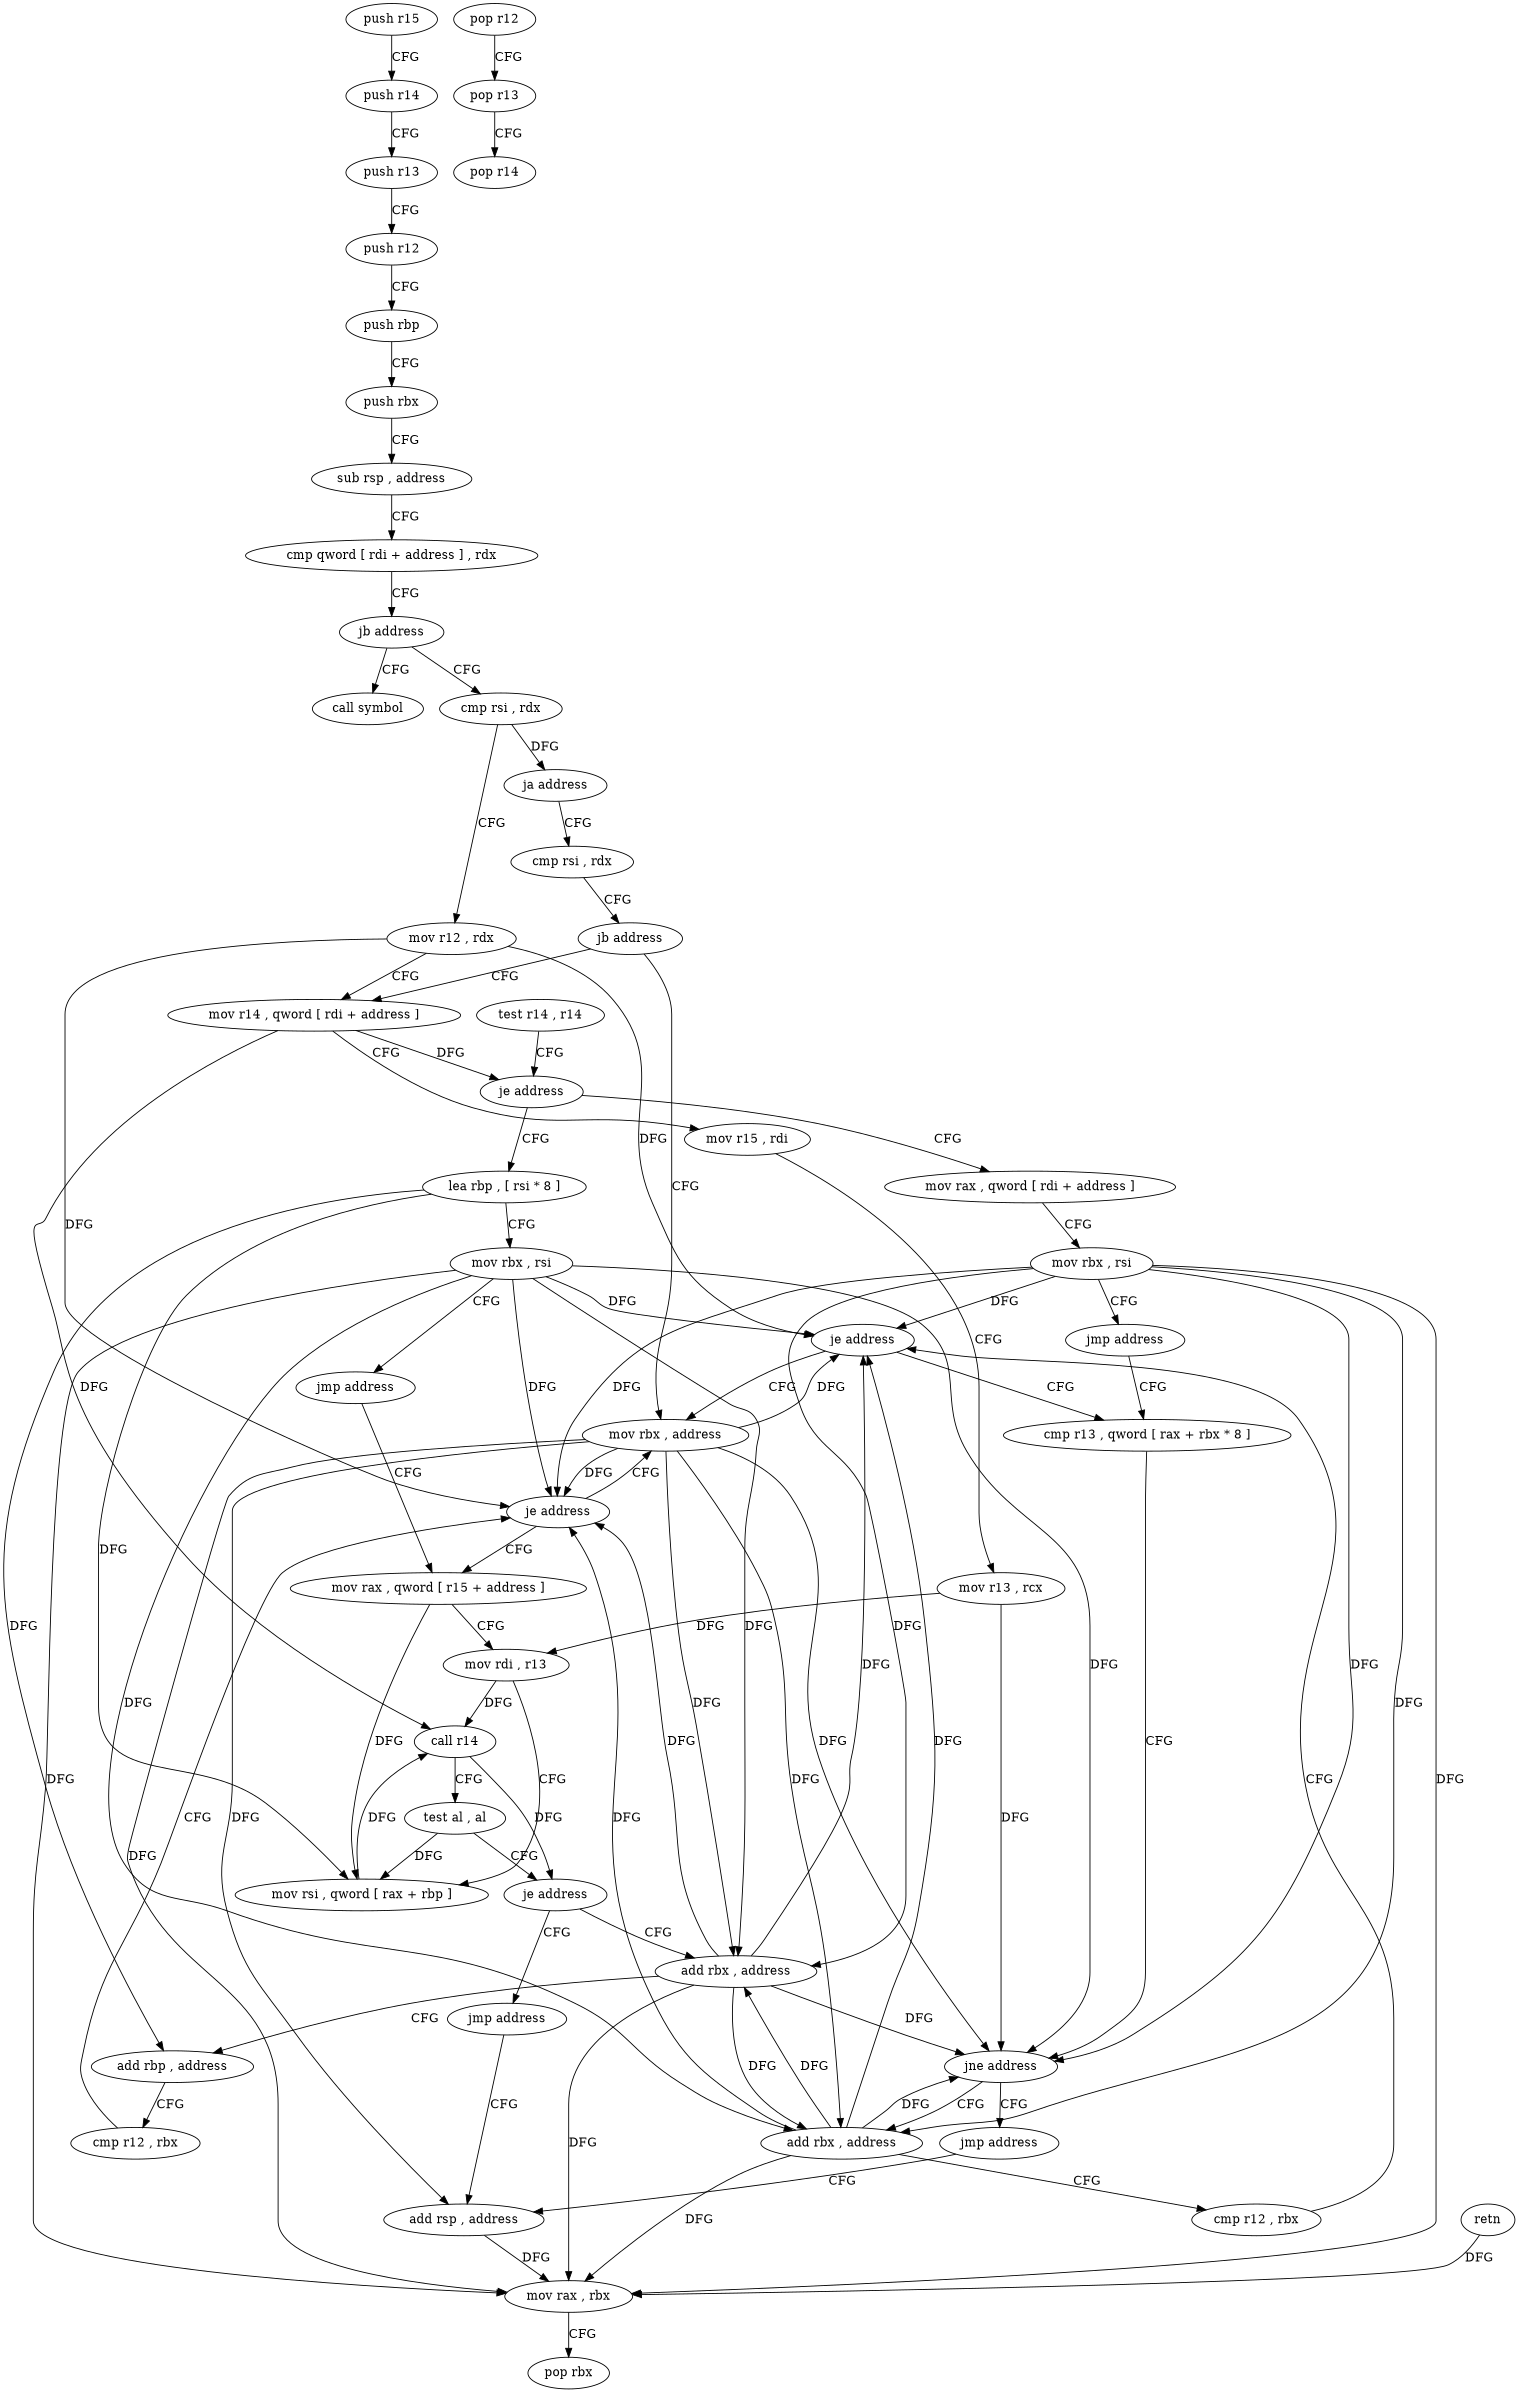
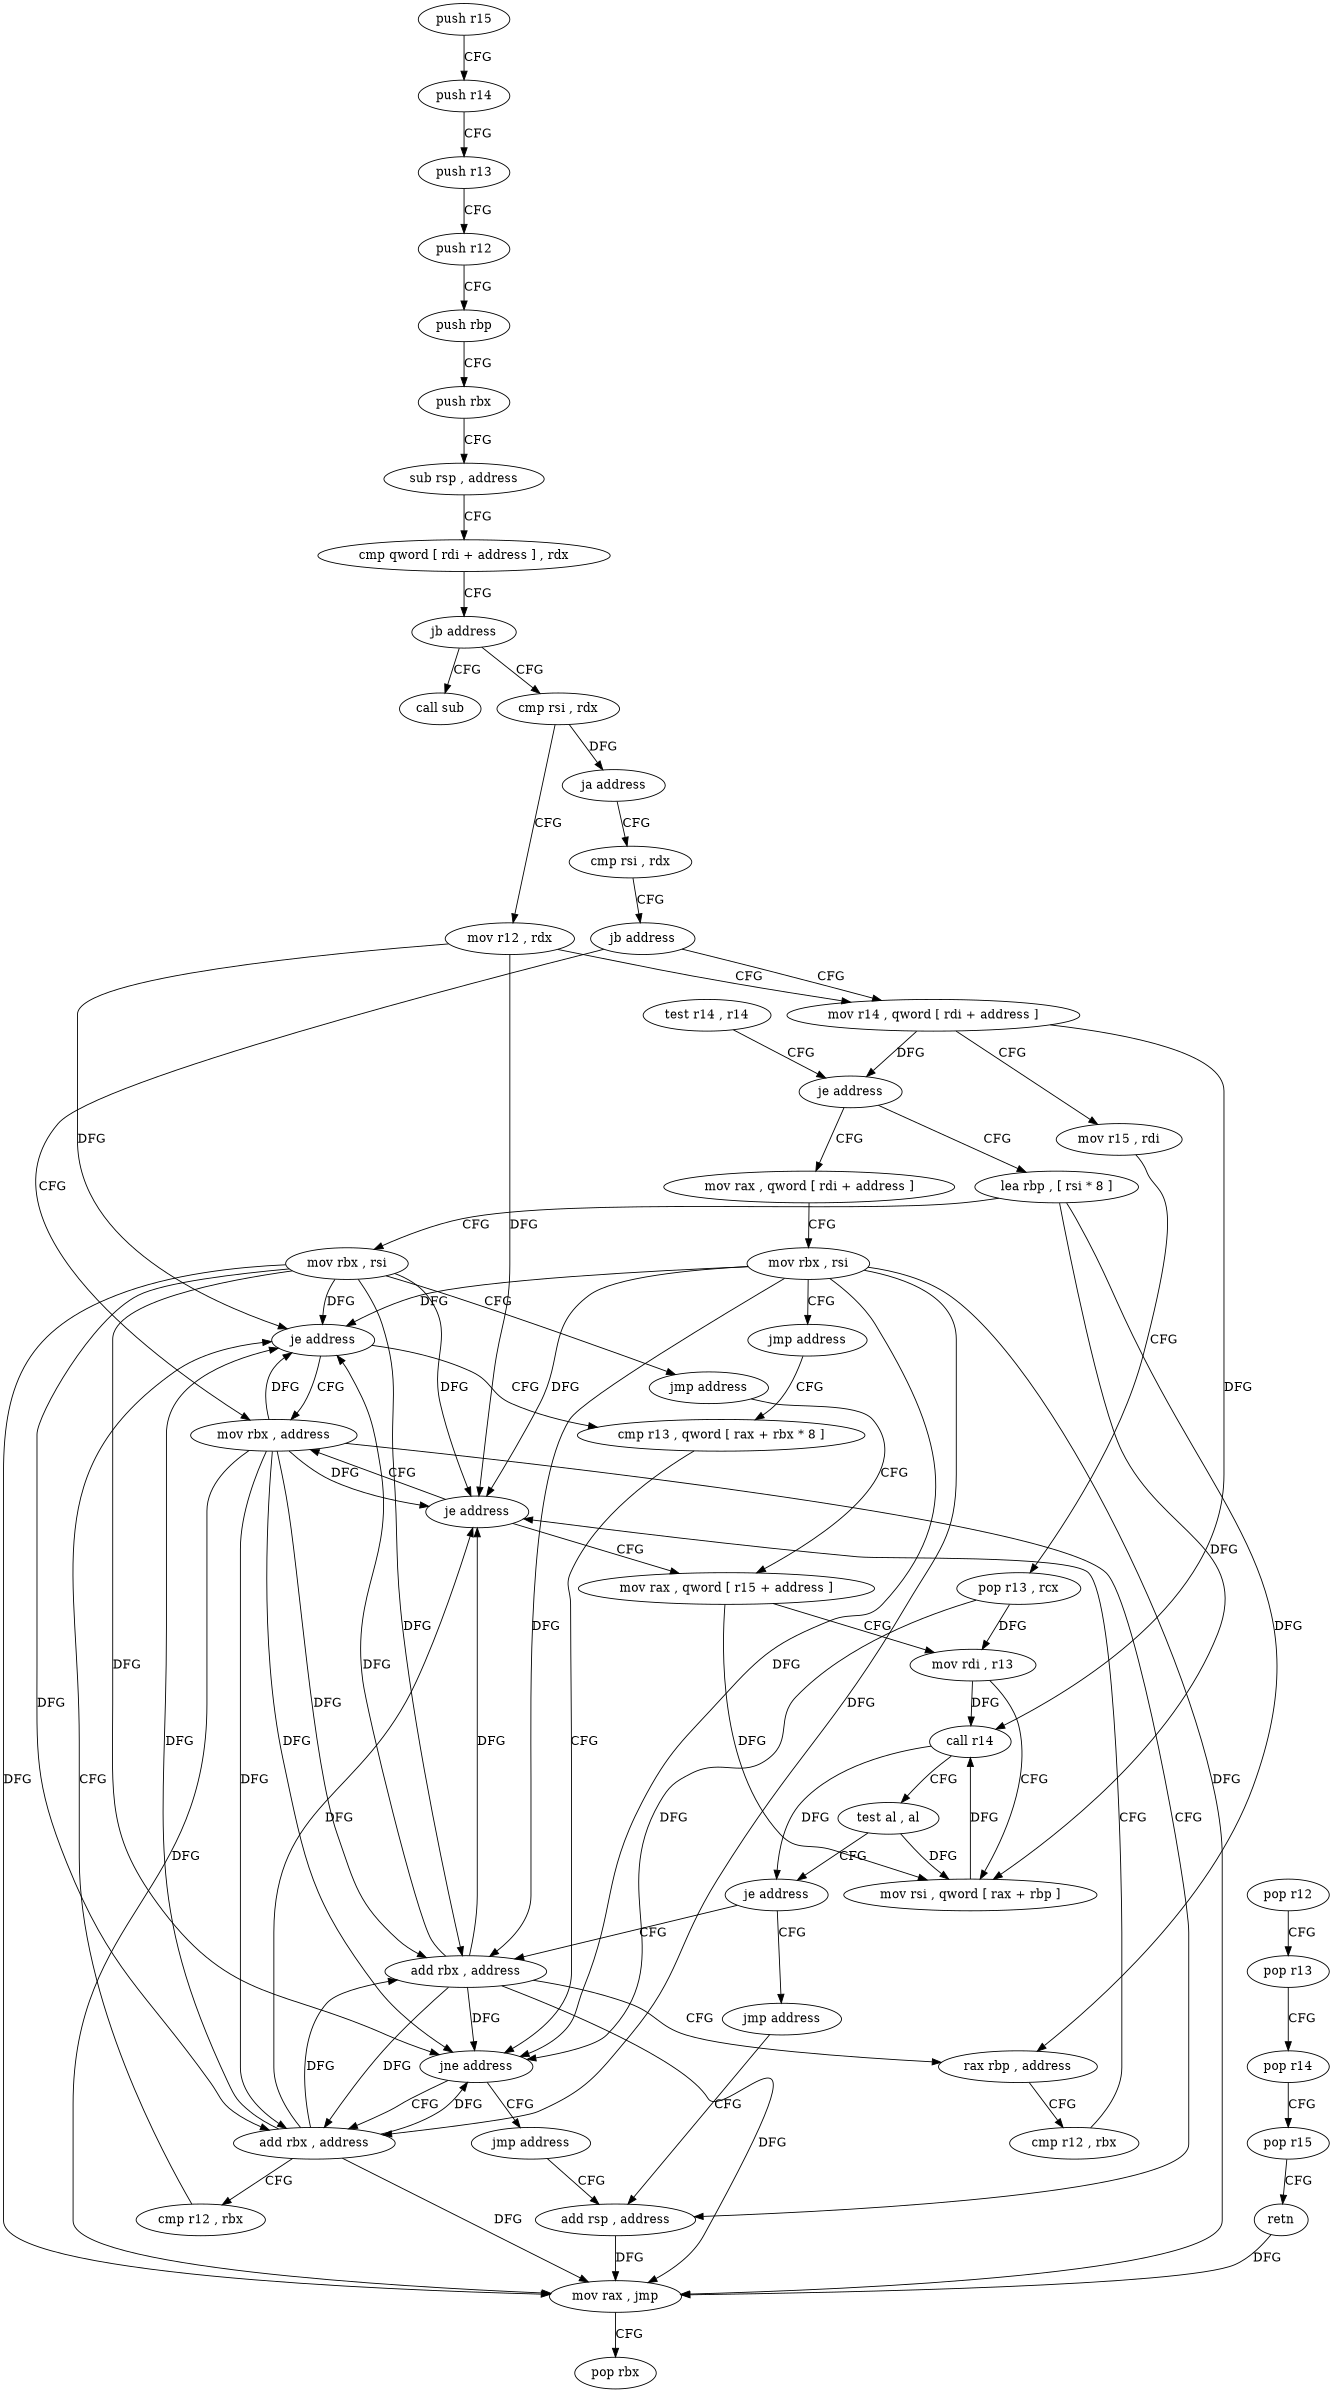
node "call symbol": label "call symbol" -> "call sub"
node "mov r13 , rcx": label "mov r13 , rcx" -> "pop r13 , rcx"
edge "mov rbx , address" -> "add rsp , address": label "DFG" -> "CFG"
node "add rbp , address": label "add rbp , address" -> "rax rbp , address"
node "pop r15": added
node "mov rax , rbx": label "mov rax , rbx" -> "mov rax , jmp"
